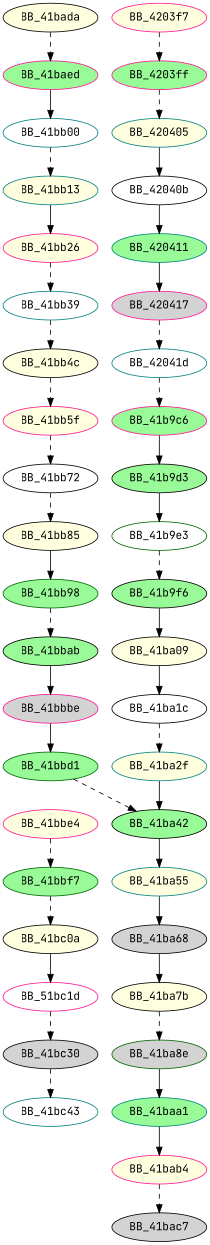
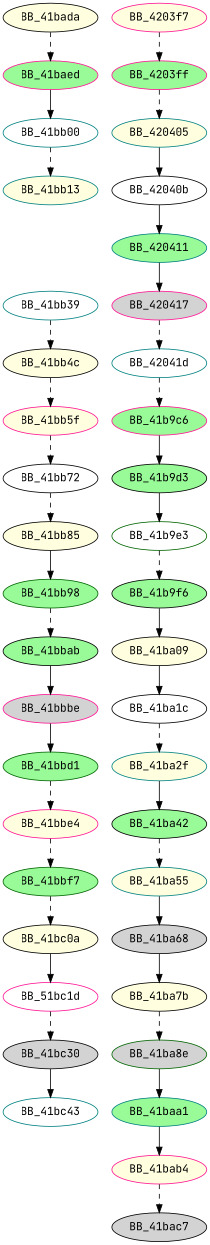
node "BB_41bb26": removed
edge "BB_41bbd1" -> "BB_41ba42": now "BB_41bbd1" -> "BB_41bbe4"
edge "BB_41ba42" -> "BB_41ba55": style solid -> dashed
edge "BB_41bc30" -> "BB_41bc43": style dashed -> solid
